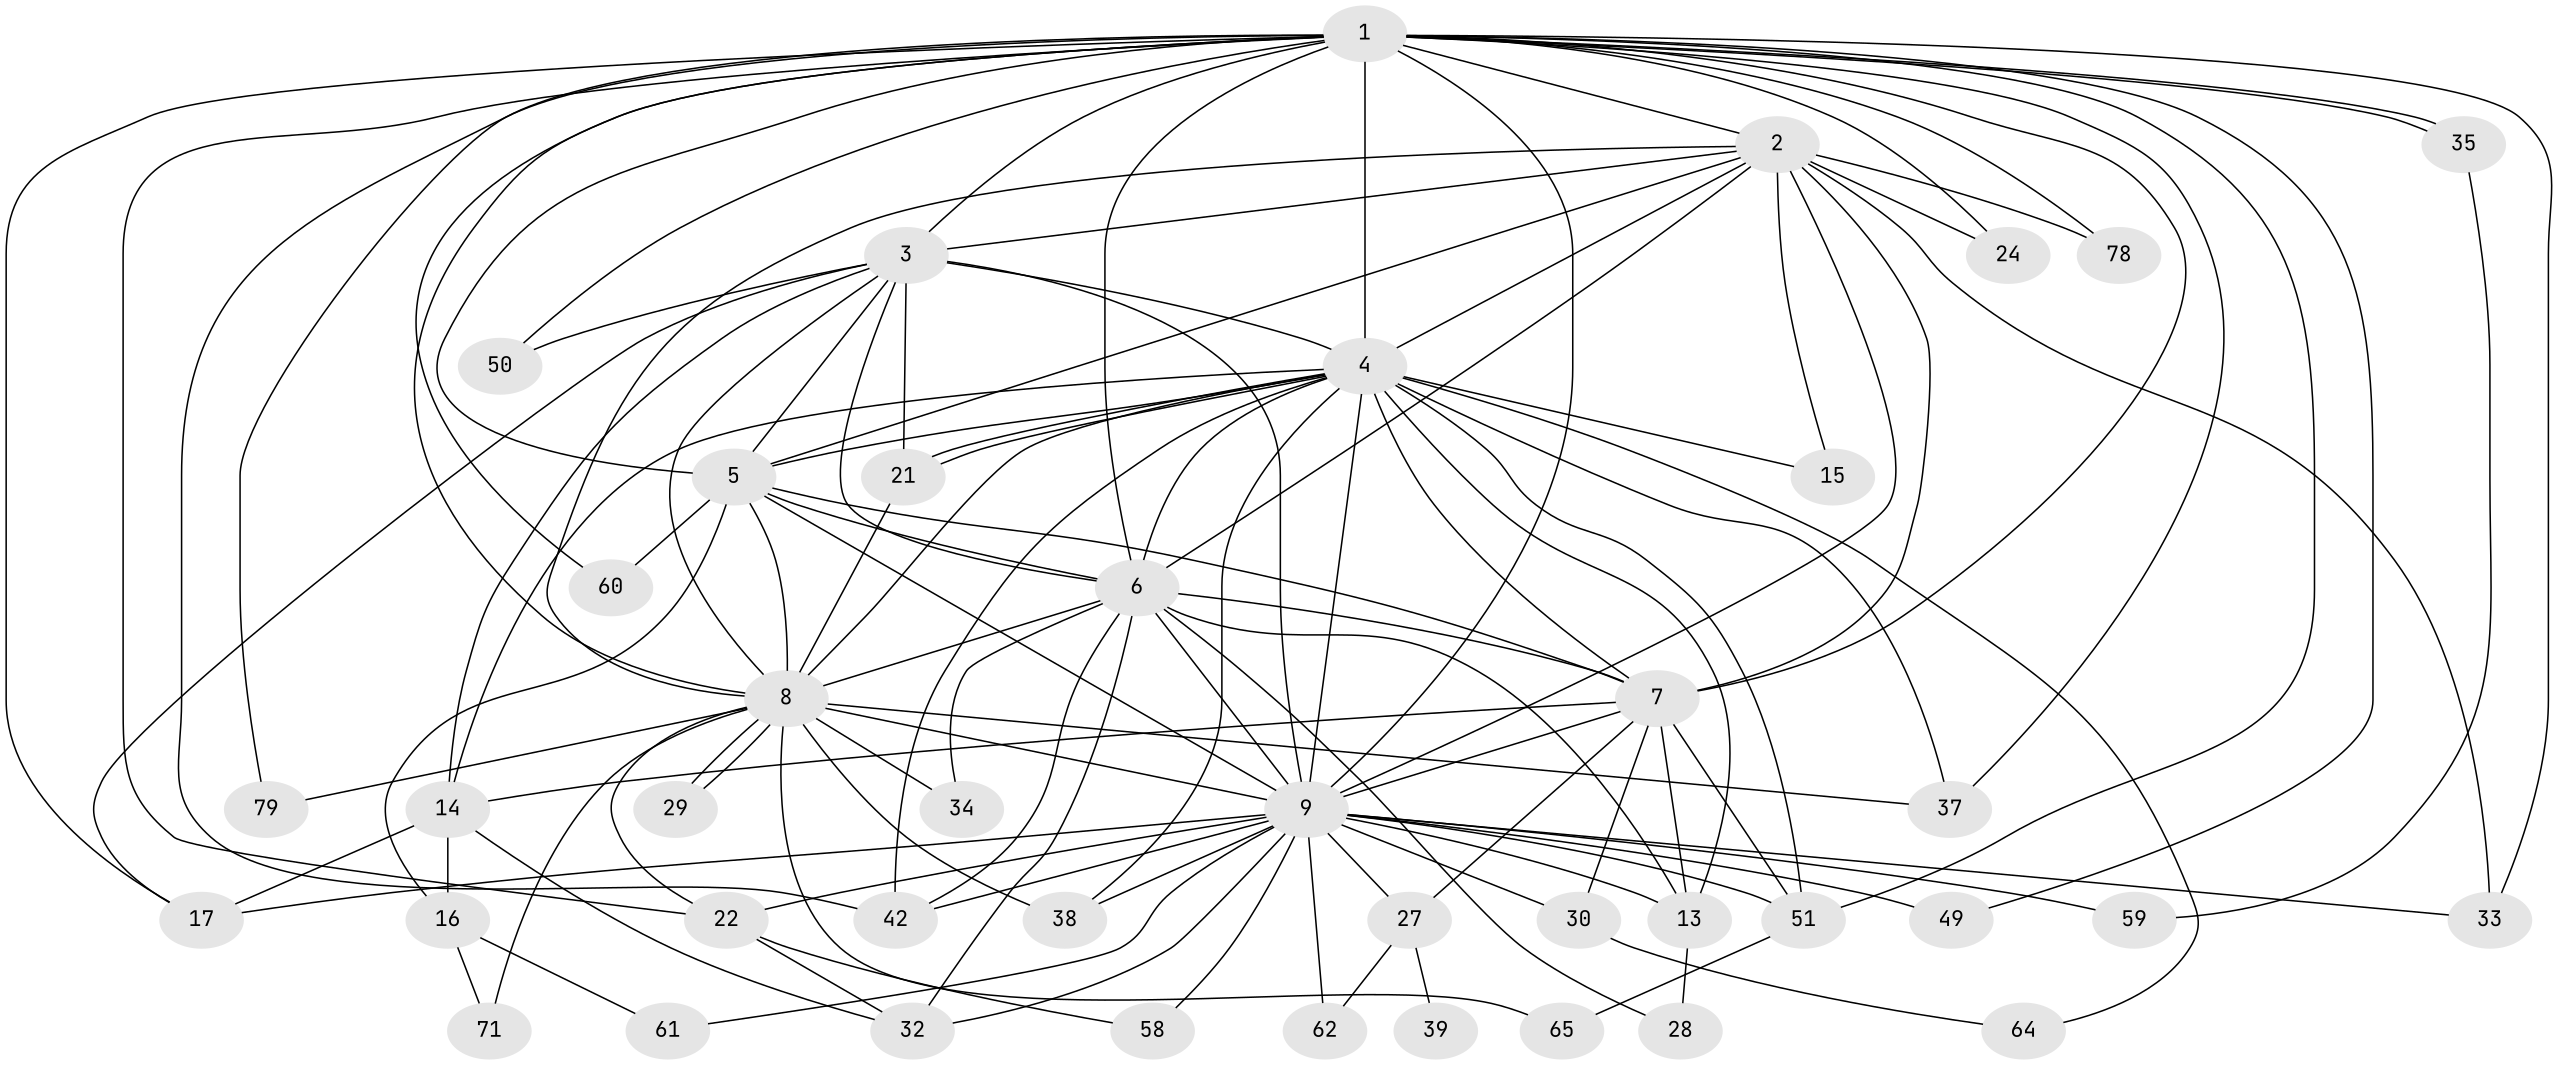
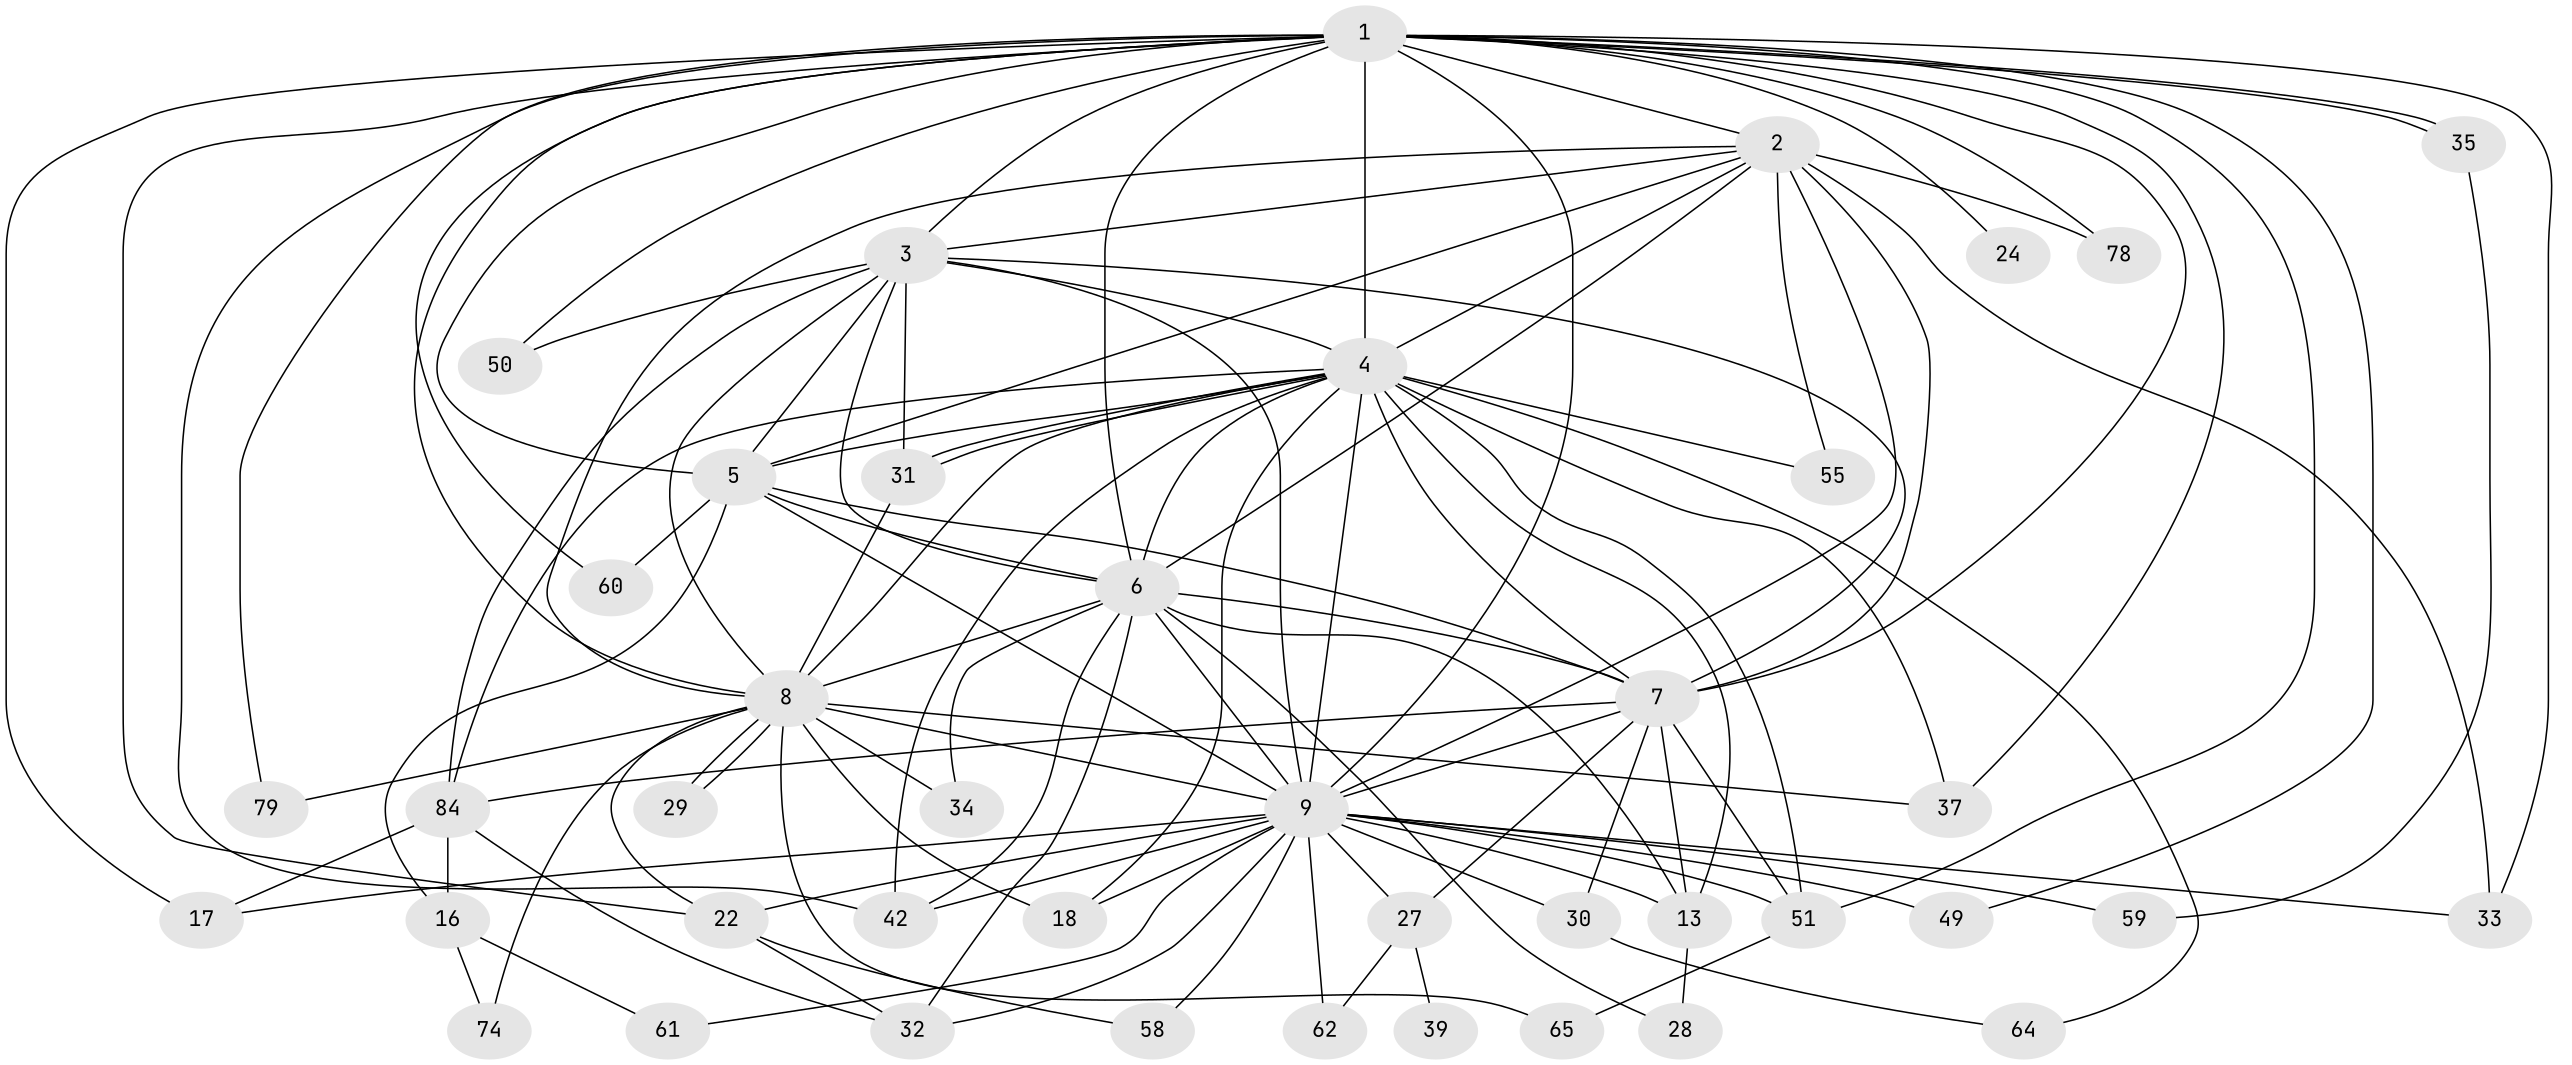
edge "2" -- "24": removed
node "21": label "21" -> "31"
node "15": label "15" -> "55"
edge "3" -- "17": now "3" -- "7"
edge "5" -- "8": removed
node "14": label "14" -> "84"
node "38": label "38" -> "18"
node "71": label "71" -> "74"
